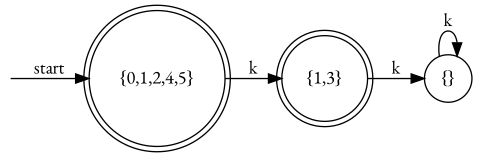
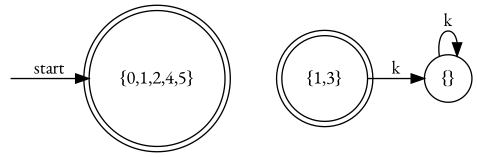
edge "{0,1,2,4,5}" -> "{1,3}": removed, label "k"
